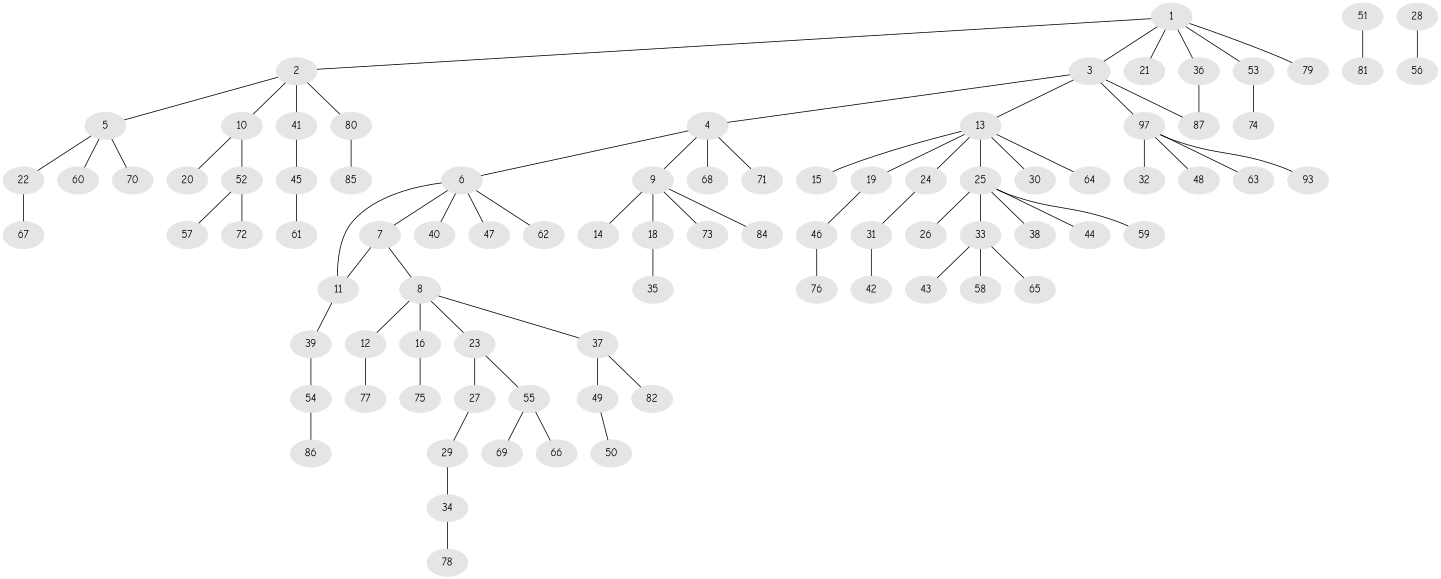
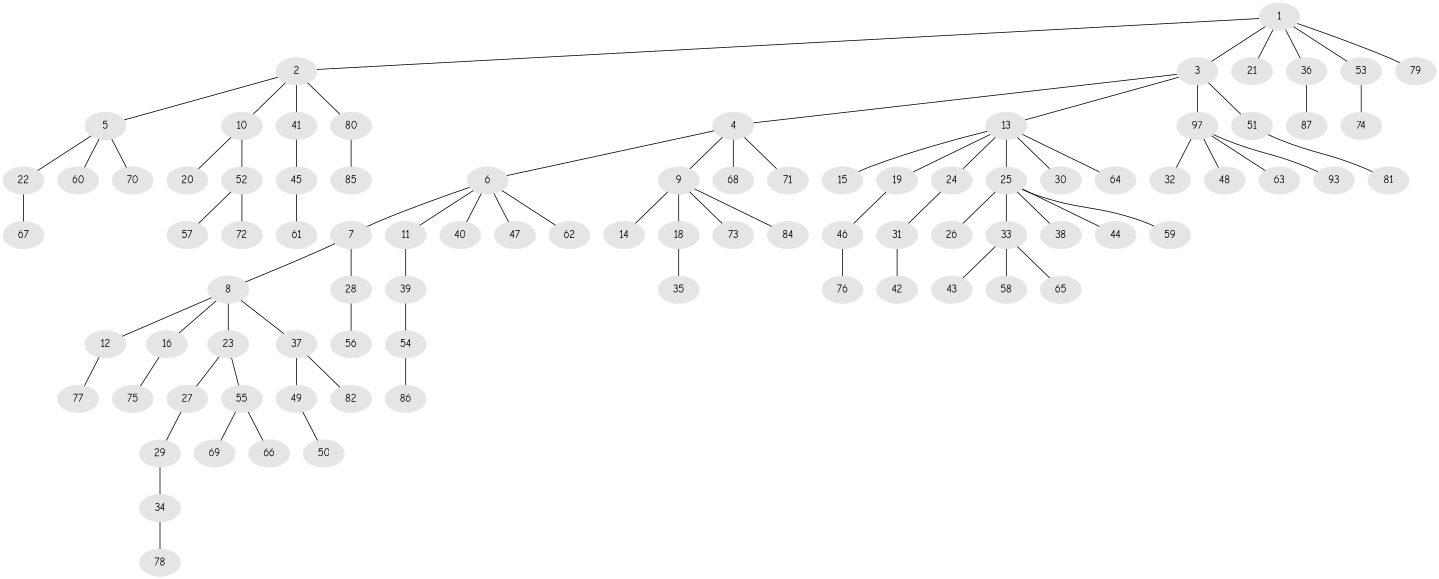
edge "3" -- "87": now "3" -- "51"
edge "7" -- "11": now "7" -- "28"
